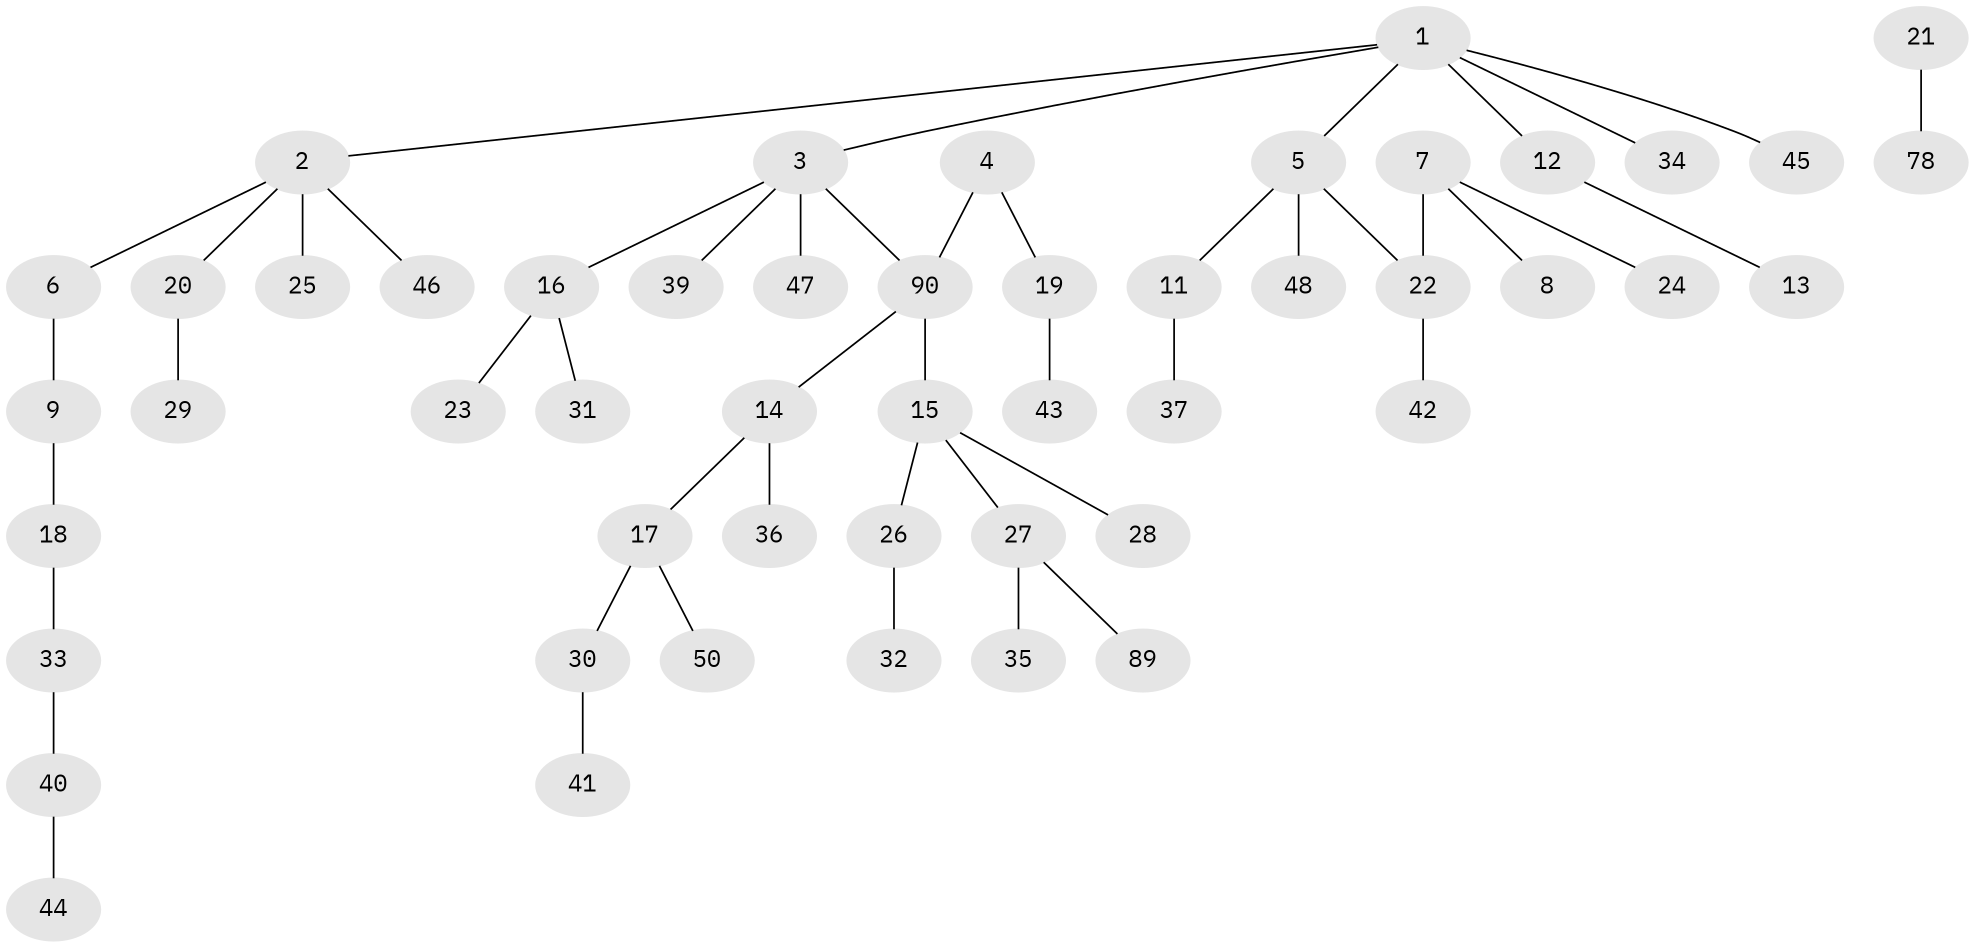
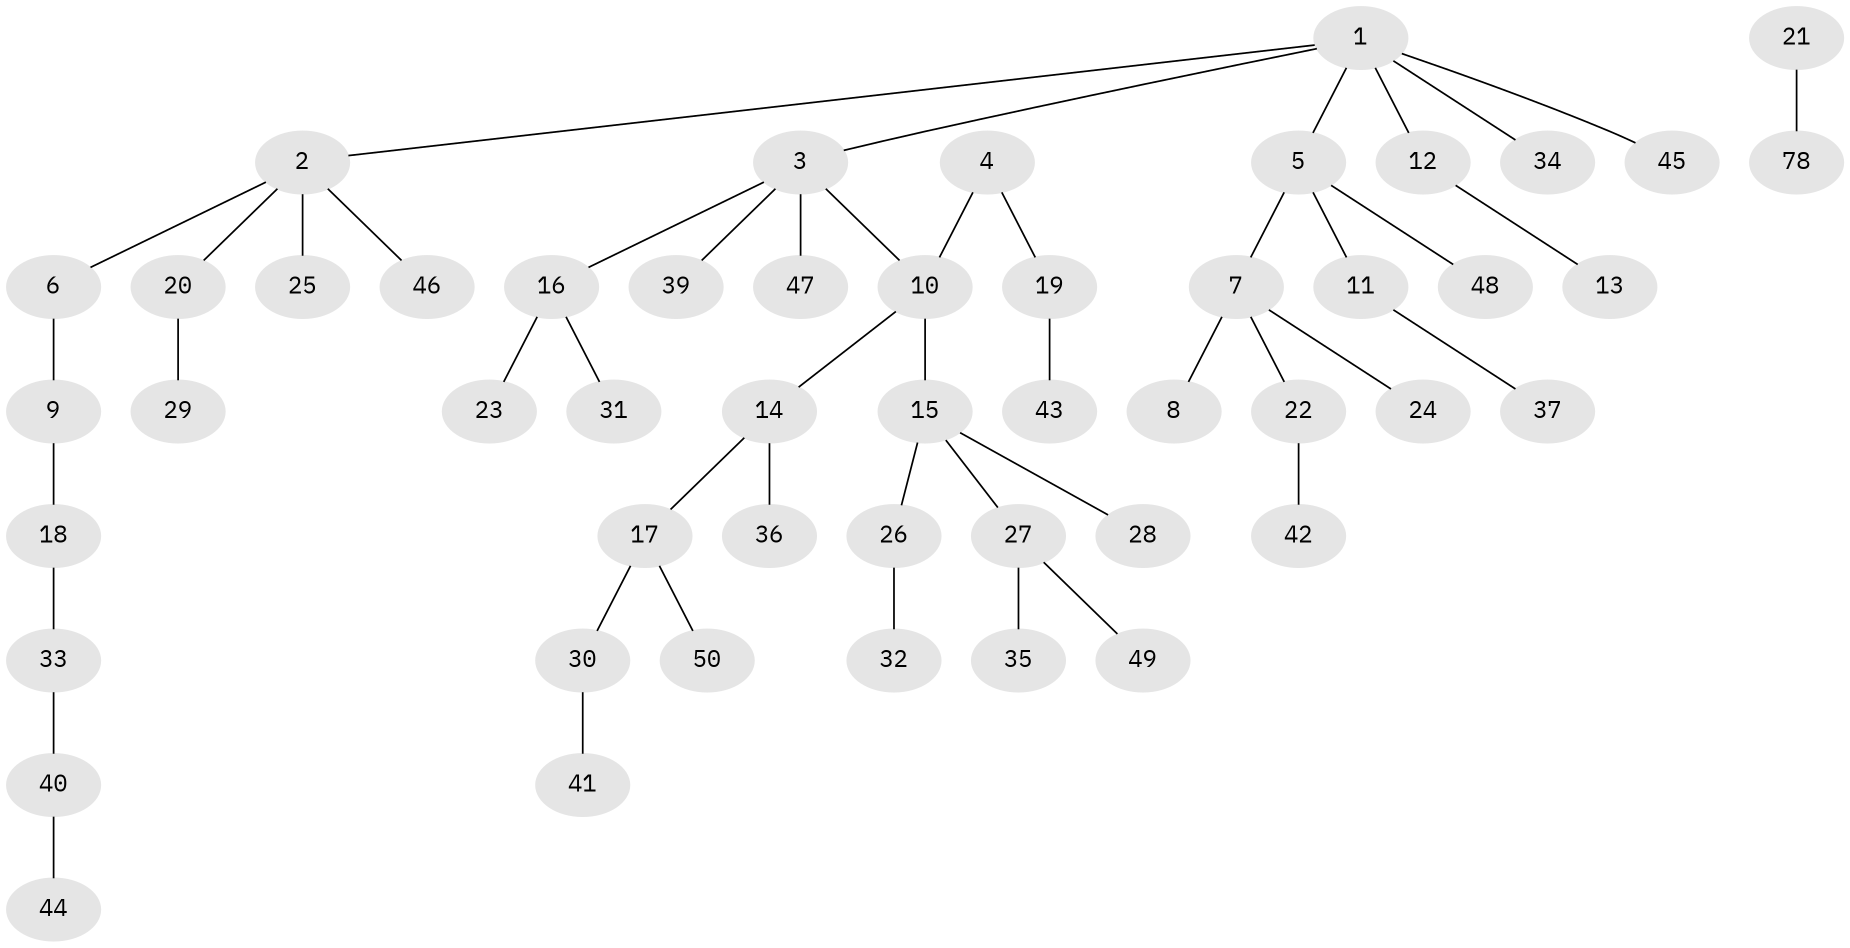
edge "5" -- "22": now "5" -- "7"
node "90": label "90" -> "10"
node "89": label "89" -> "49"
